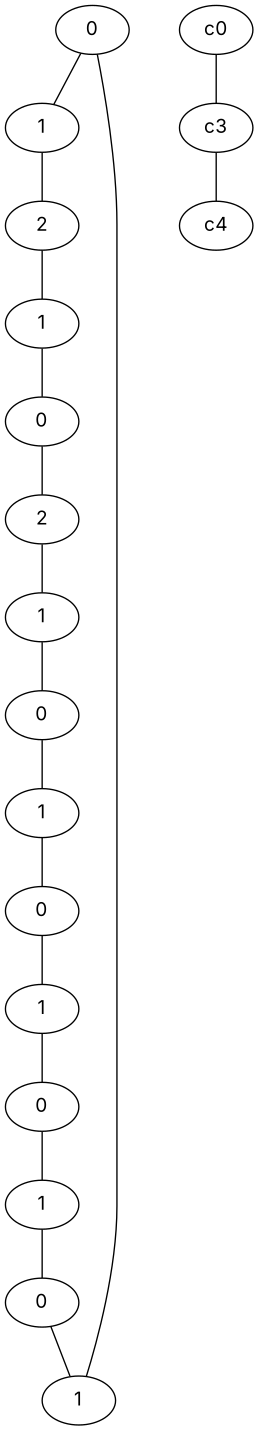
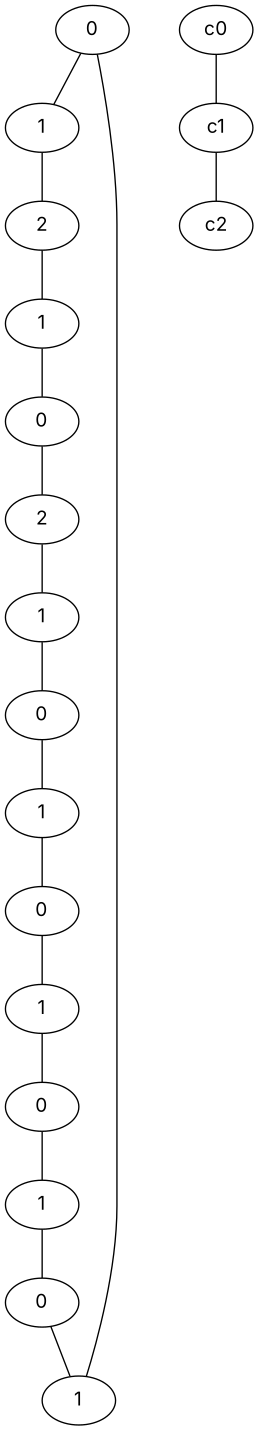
node "c3": label "c3" -> "c1"
node "c4": label "c4" -> "c2"
